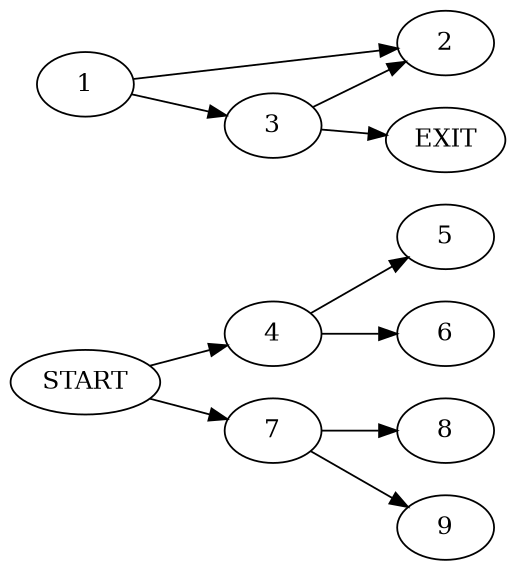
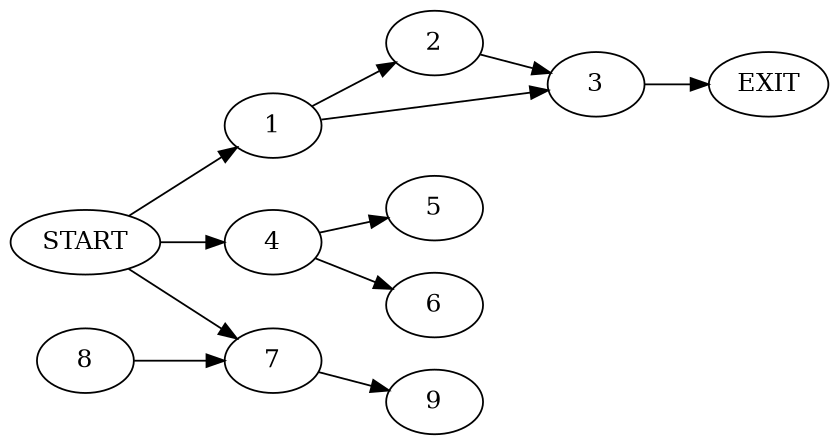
edge "3" -> "2": reversed
edge "START" -> "1": added
edge "7" -> "8": reversed
